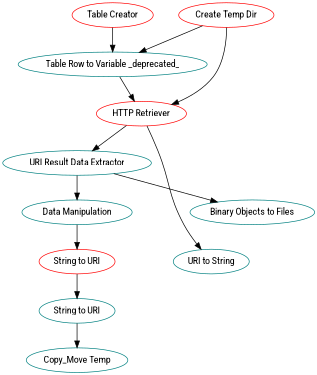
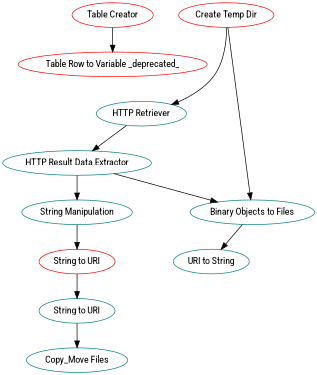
edge "Create Temp Dir" -> "Table Row to Variable _deprecated_": now "Create Temp Dir" -> "Binary Objects to Files"
node "Table Row to Variable _deprecated_": color teal -> red
edge "Table Row to Variable _deprecated_" -> "HTTP Retriever": removed
node "HTTP Retriever": color red -> teal
node "URI Result Data Extractor": label "URI Result Data Extractor" -> "HTTP Result Data Extractor"
edge "HTTP Retriever" -> "URI to String": now "Binary Objects to Files" -> "URI to String"
node "Data Manipulation": label "Data Manipulation" -> "String Manipulation"
node "Copy_Move Temp": label "Copy_Move Temp" -> "Copy_Move Files"
